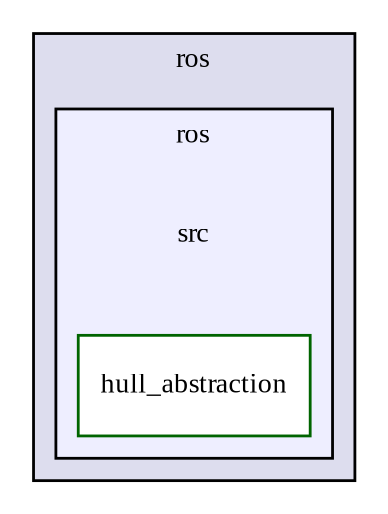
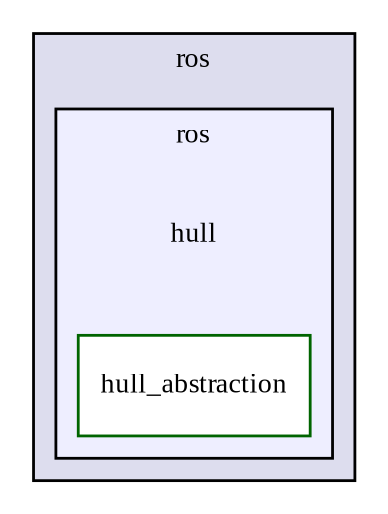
node "src": label "src" -> "hull"
